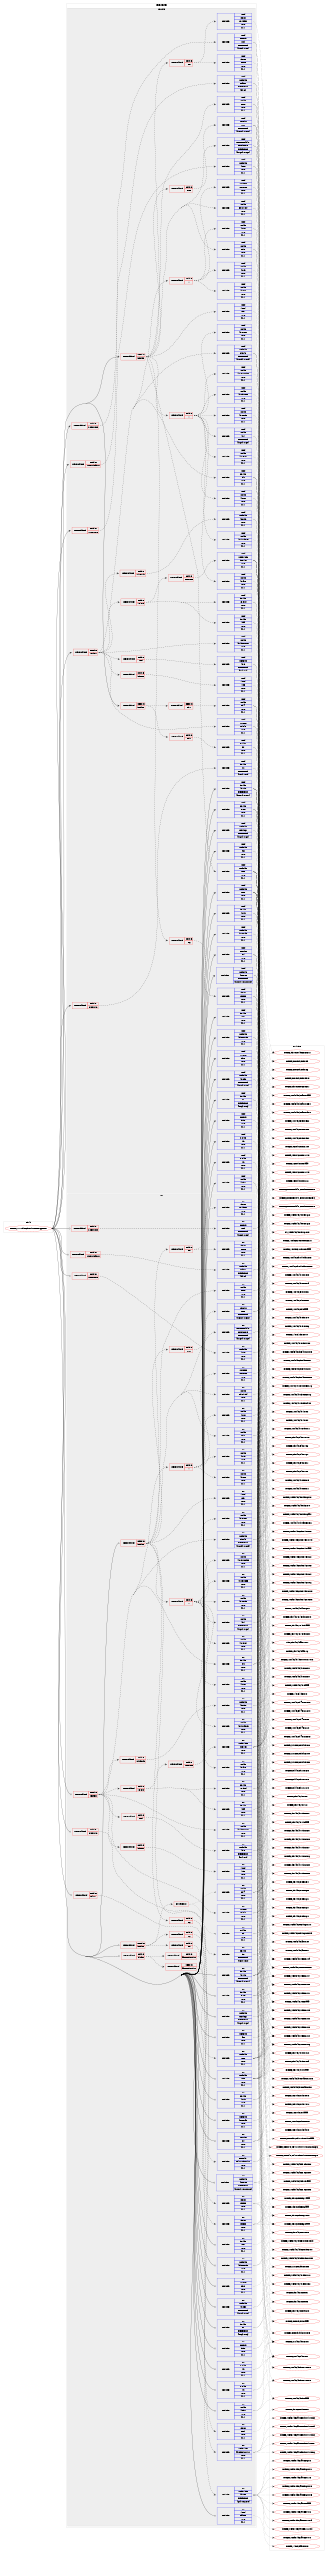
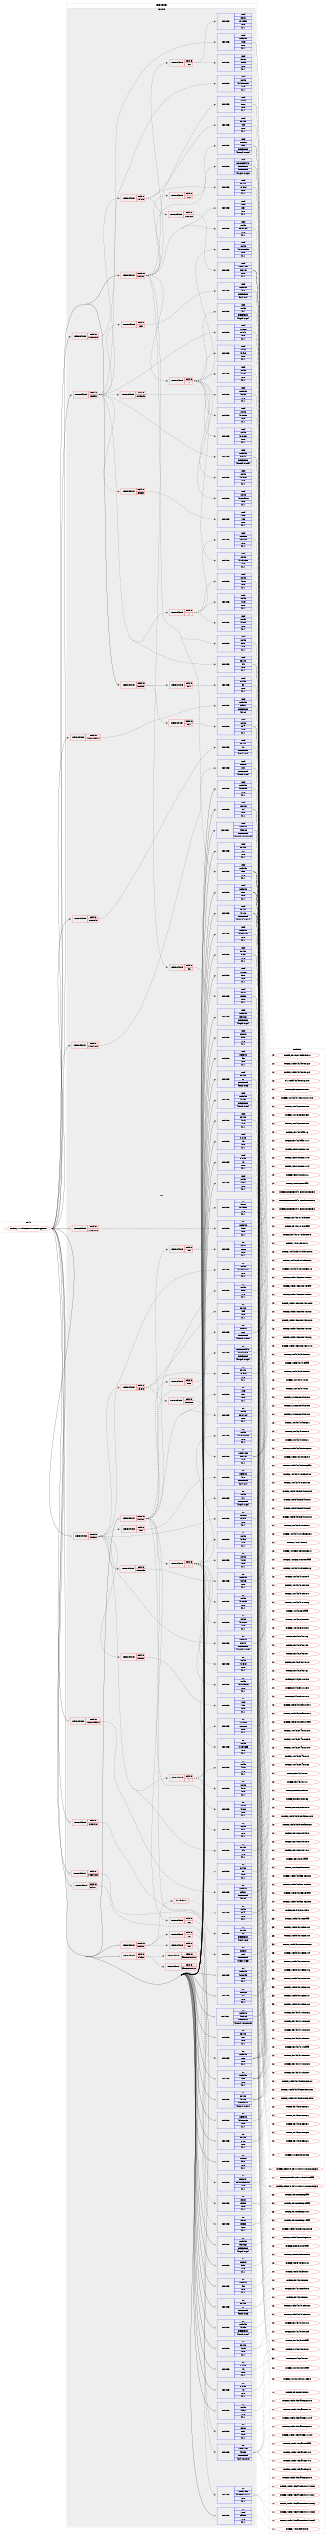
node "misc://dev-libs/libffi-3.4.4-r4": label "misc://dev-libs/libffi-3.4.4-r4" -> "portage://dev-libs/libffi-3.4.4-r4"
node "portage://x11-libs/libdrm-2.4.122-r1": removed
